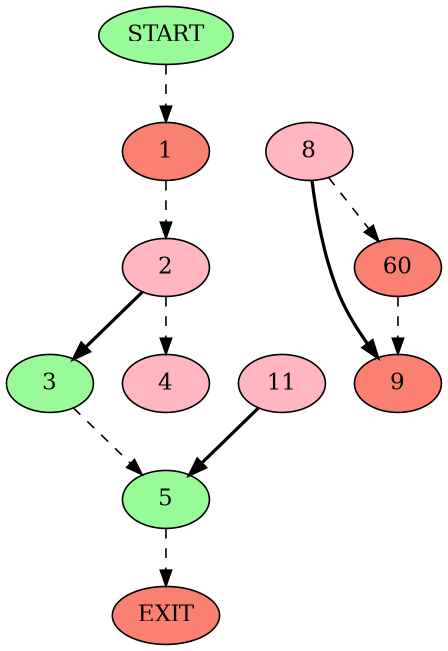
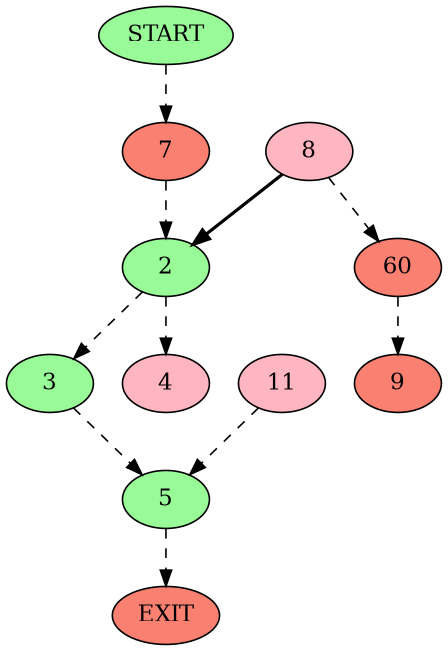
node "1": label "1" -> "7"
edge "8" -> "9": now "8" -> "2"
node "2": fillcolor lightpink -> palegreen
edge "2" -> "3": style bold -> dashed
edge "11" -> "5": style bold -> dashed
